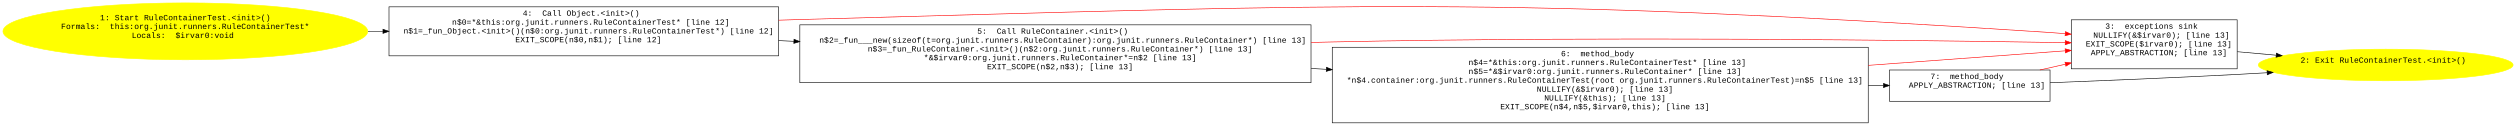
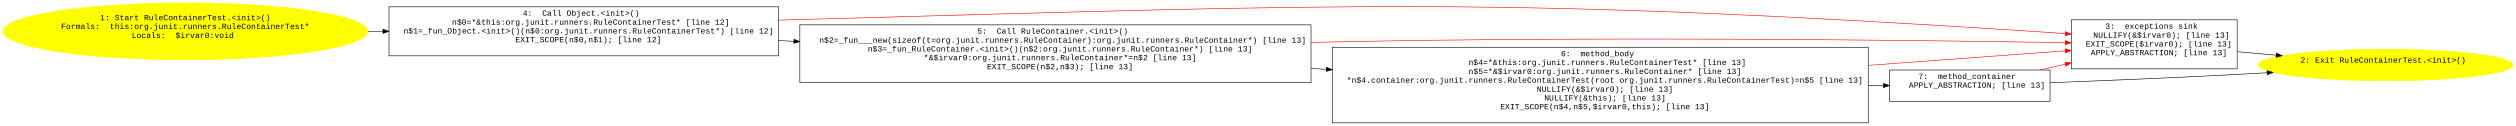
node "7:  method_body APPLY_ABSTRACTION; [line 13]": label "7:  method_body APPLY_ABSTRACTION; [line 13]" -> "7:  method_container APPLY_ABSTRACTION; [line 13]"
